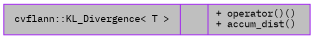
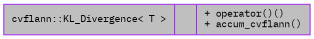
node "cvflann::KL_Divergence< T >": text "+ accum_dist()" -> "+ accum_cvflann()"
